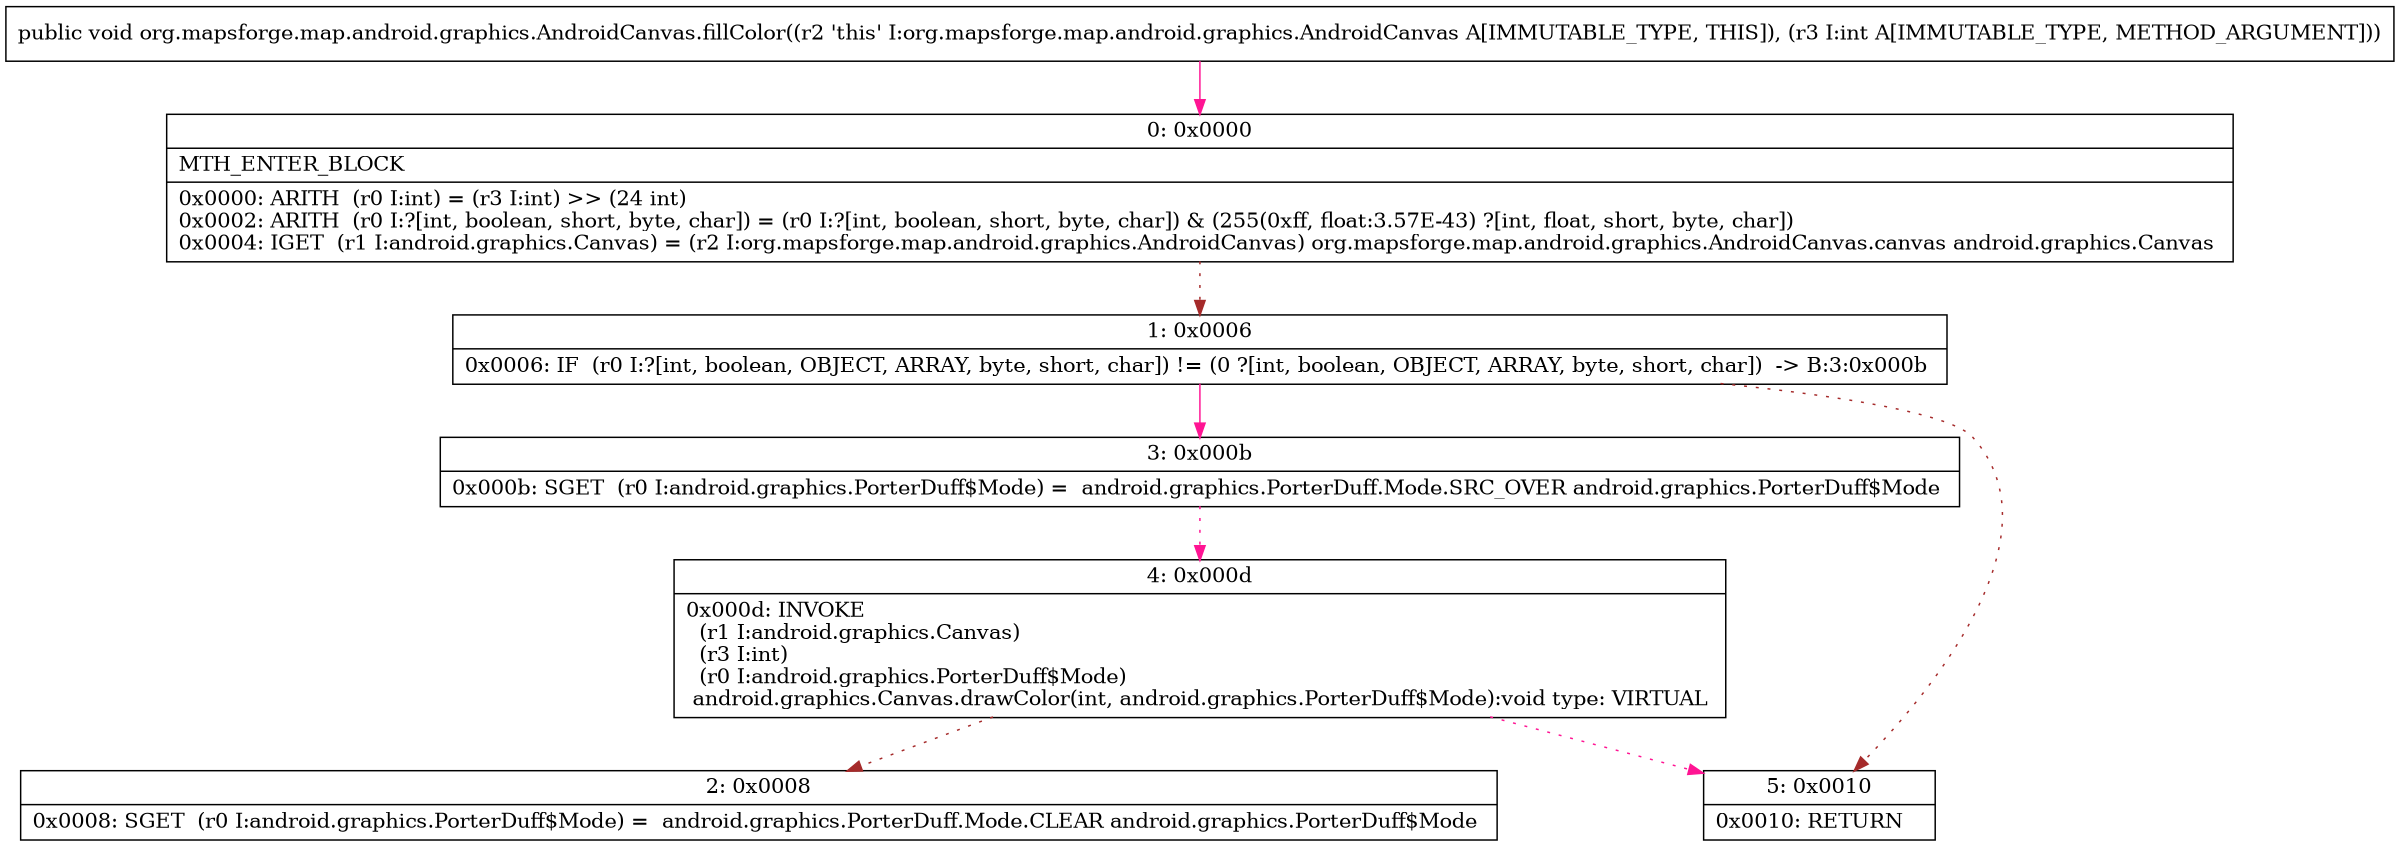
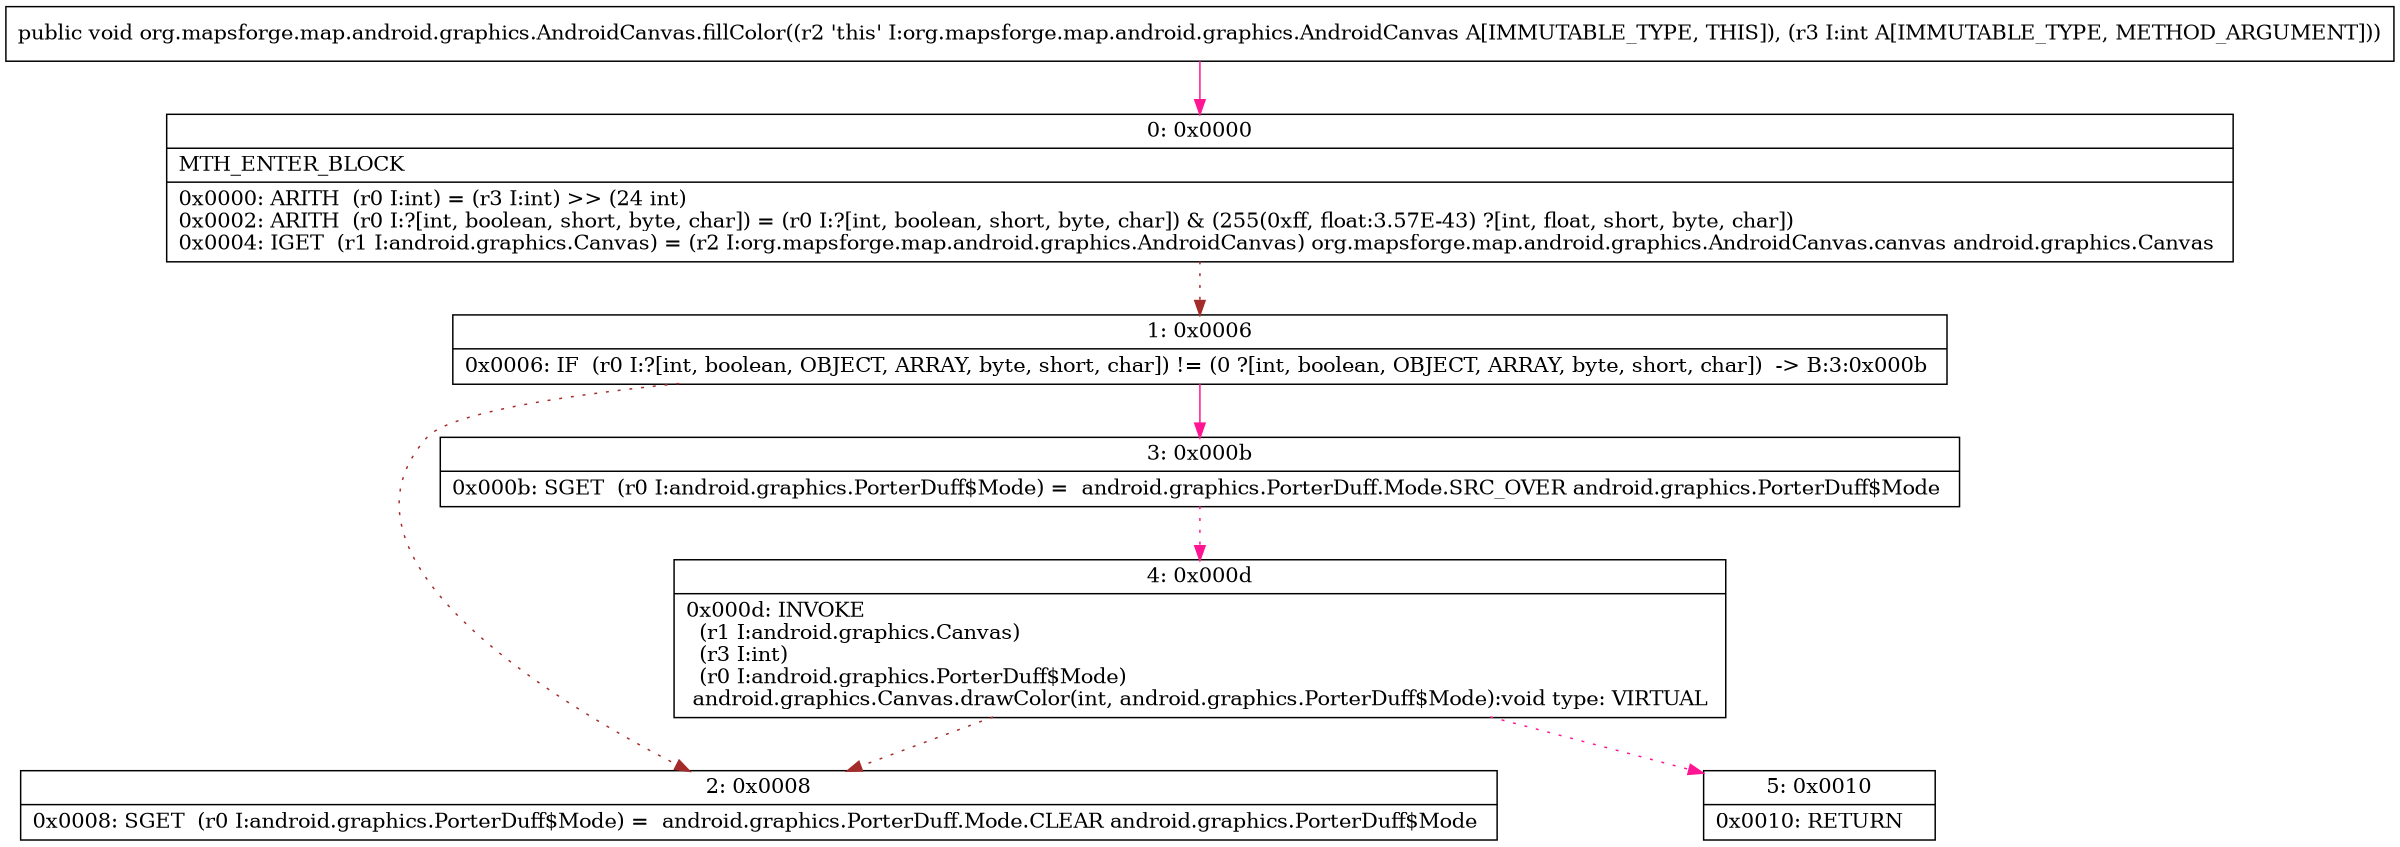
edge "1: 0x0006" -> "5: 0x0010": now "1: 0x0006" -> "2: 0x0008"
